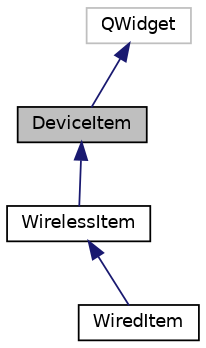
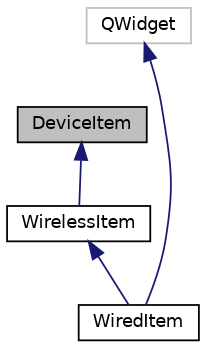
edge "DeviceItem" -> "QWidget": now "WiredItem" -> "QWidget"
